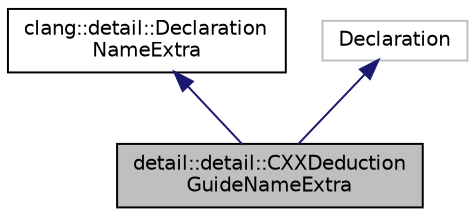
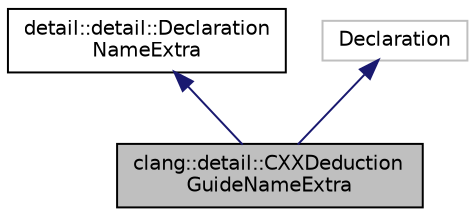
node "clang::detail::Declaration NameExtra": label "clang::detail::Declaration NameExtra" -> "detail::detail::Declaration NameExtra"
node "detail::detail::CXXDeduction GuideNameExtra": label "detail::detail::CXXDeduction GuideNameExtra" -> "clang::detail::CXXDeduction GuideNameExtra"
